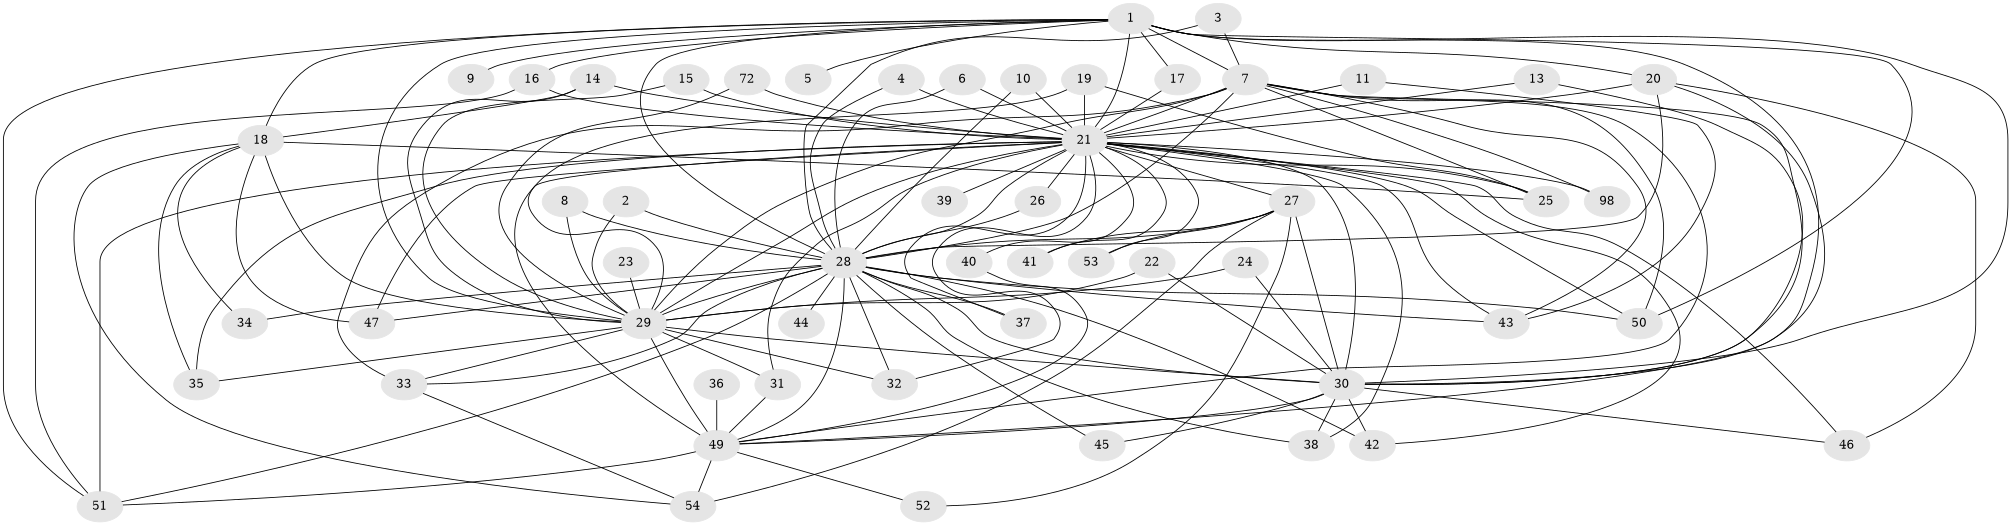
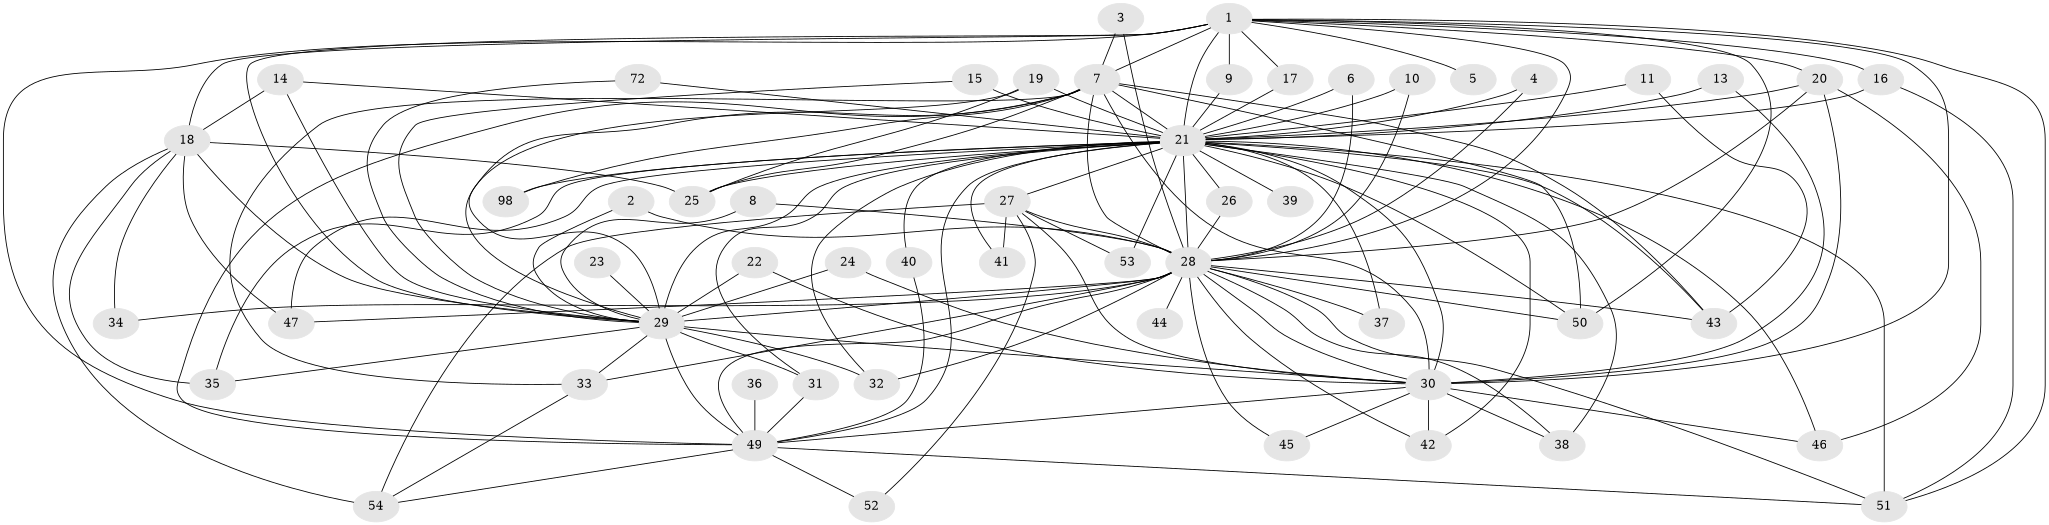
edge "9" -- "21": added
